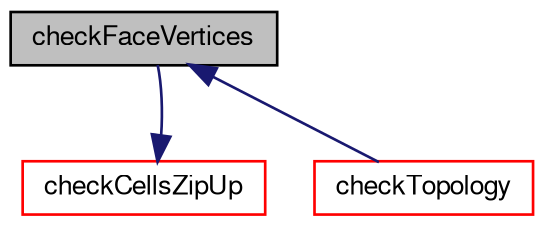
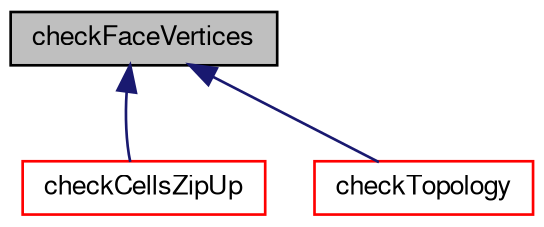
edge "checkFaceVertices" -> "checkCellsZipUp": reversed
